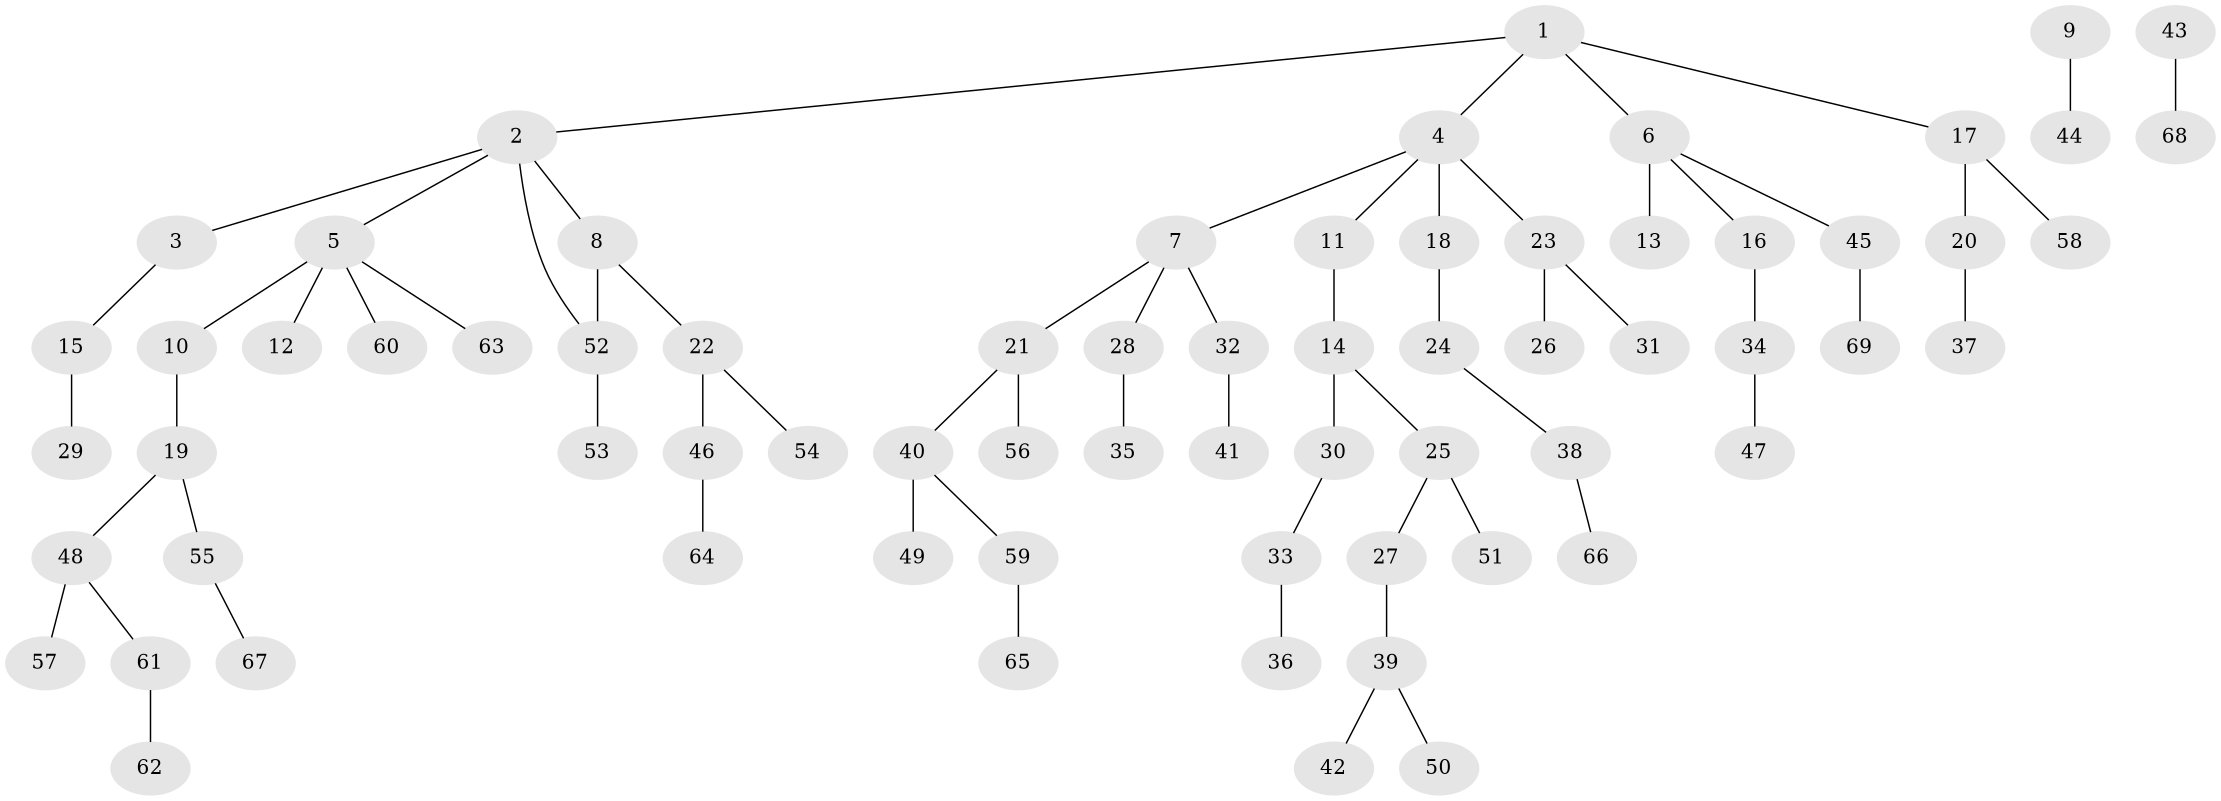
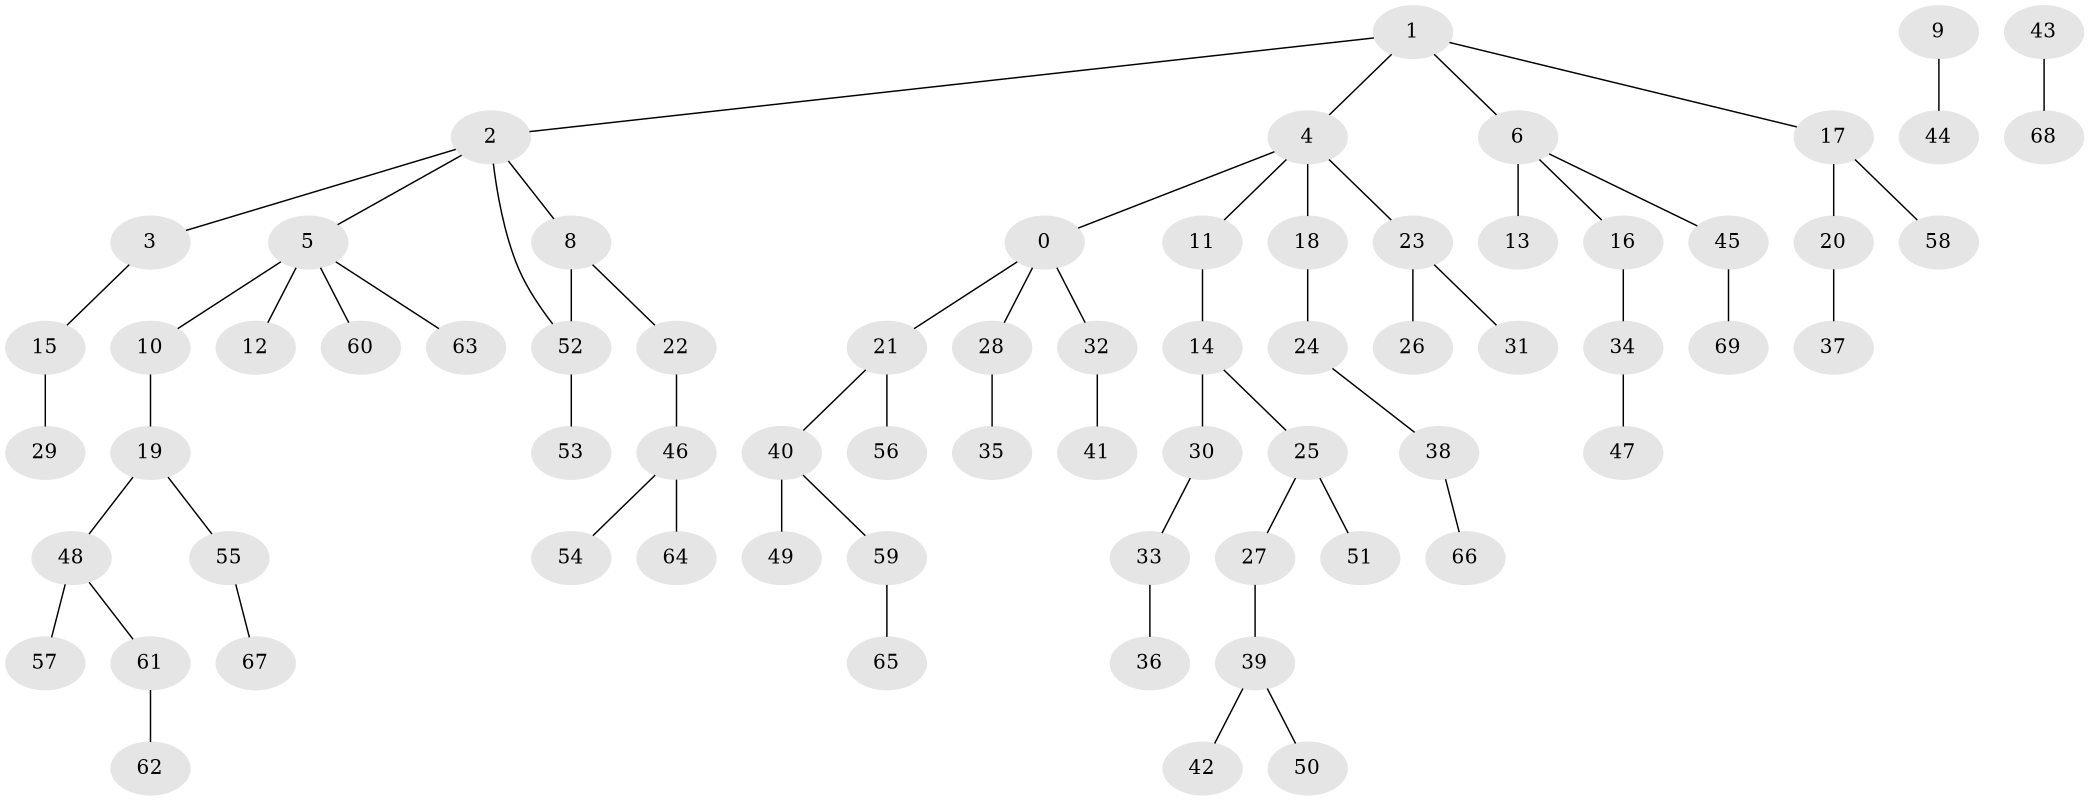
node "7": label "7" -> "0"
edge "22" -- "54": now "46" -- "54"
